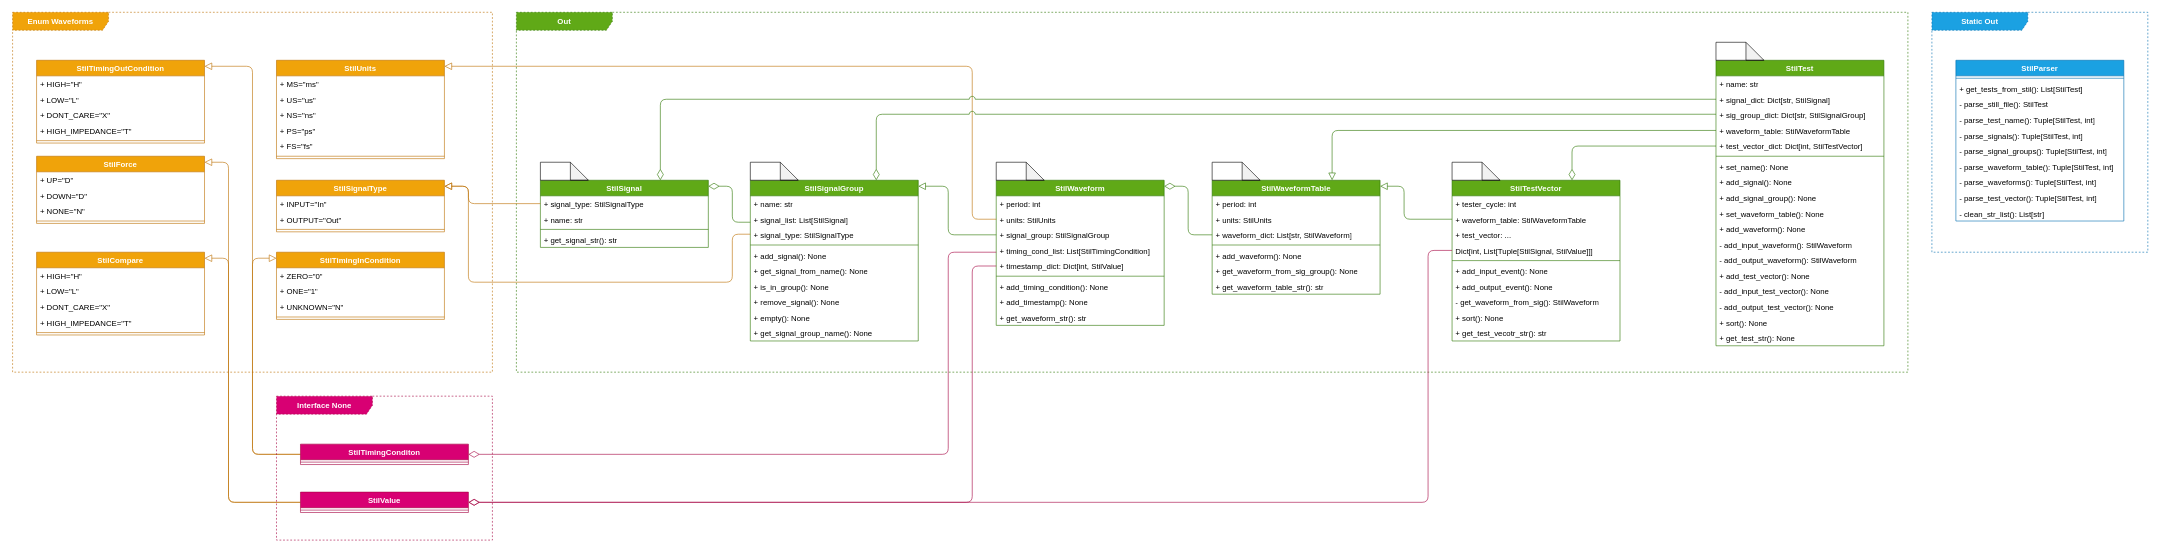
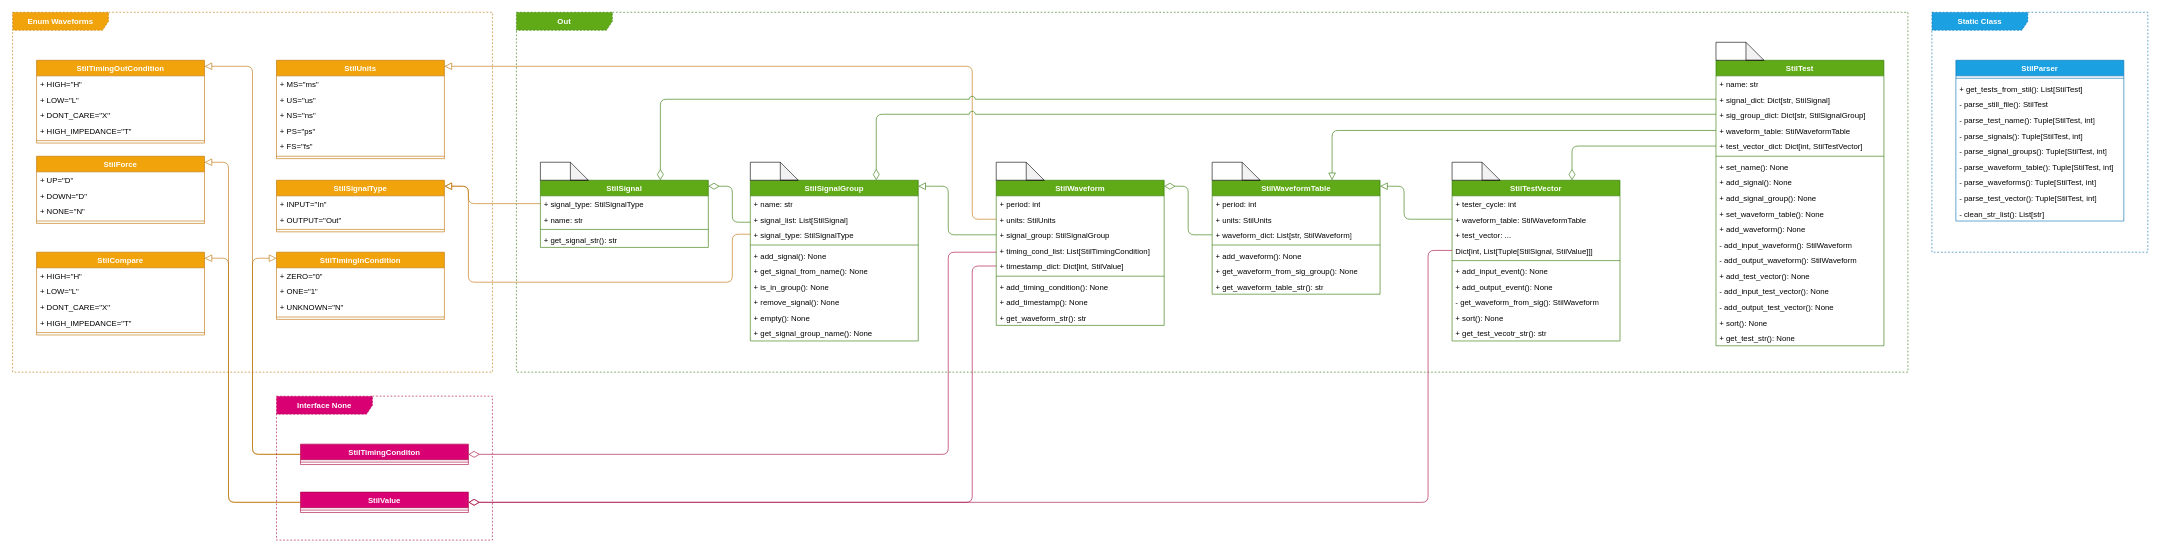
node "Static Out": label "Static Out" -> "Static Class"
